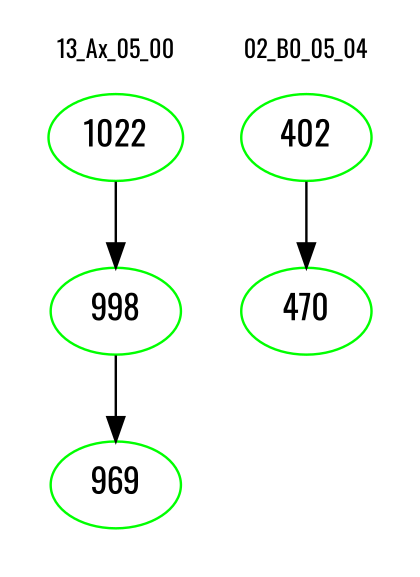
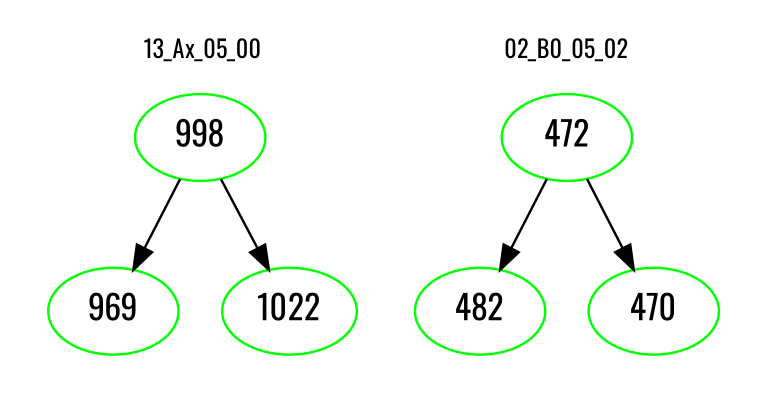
cluster "02_B0_05_04": label "02_B0_05_04" -> "02_B0_05_02"
node "402": label "402" -> "472"
edge "1022" -> "998": reversed
node "482": added
